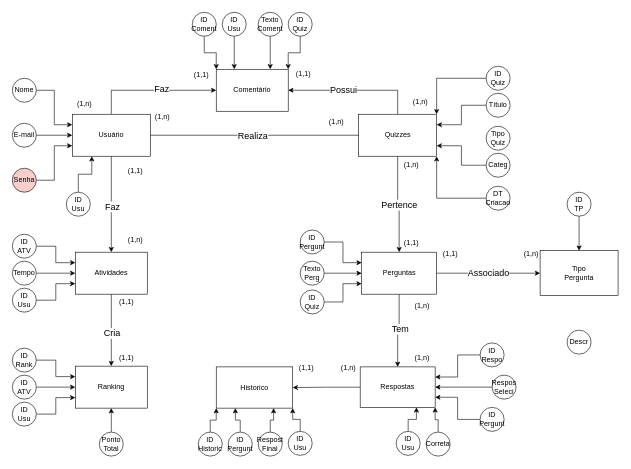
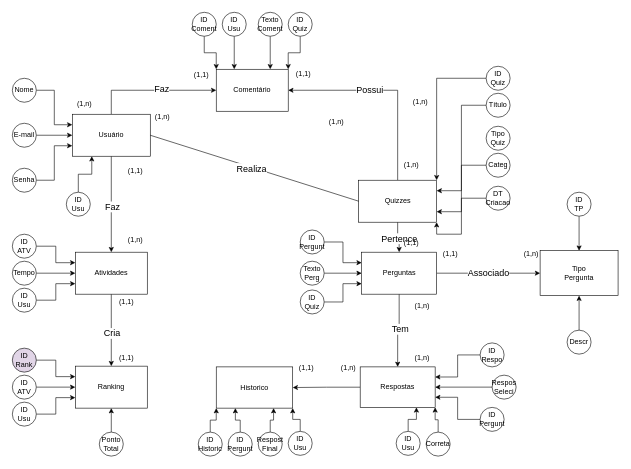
node "Quizzes": moved (398, 135) -> (398, 201)
node "Senha": fillcolor #f8cecc -> #ffffff
edge "Descr" -> "Tipo Pergunta": added
node "ID Rank": fillcolor #ffffff -> #e1d5e7
